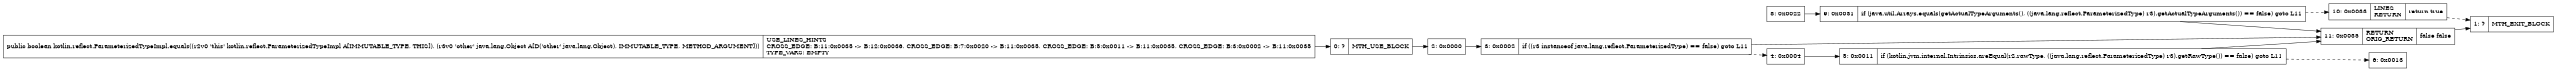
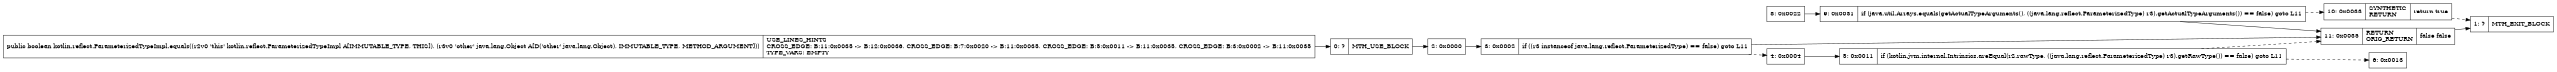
node "10: 0x0033": text "LINES" -> "SYNTHETIC"
edge "5: 0x0011" -> "11: 0x0035": style solid -> dashed
